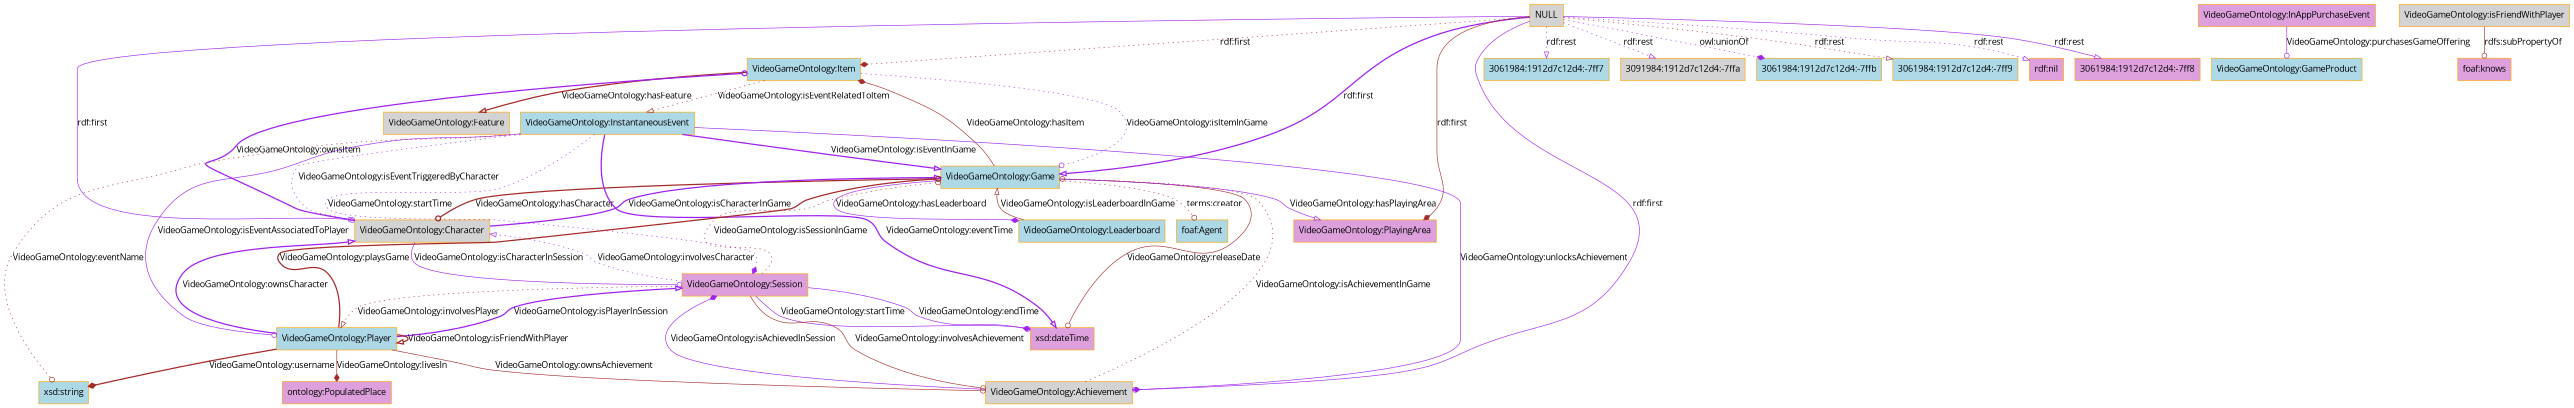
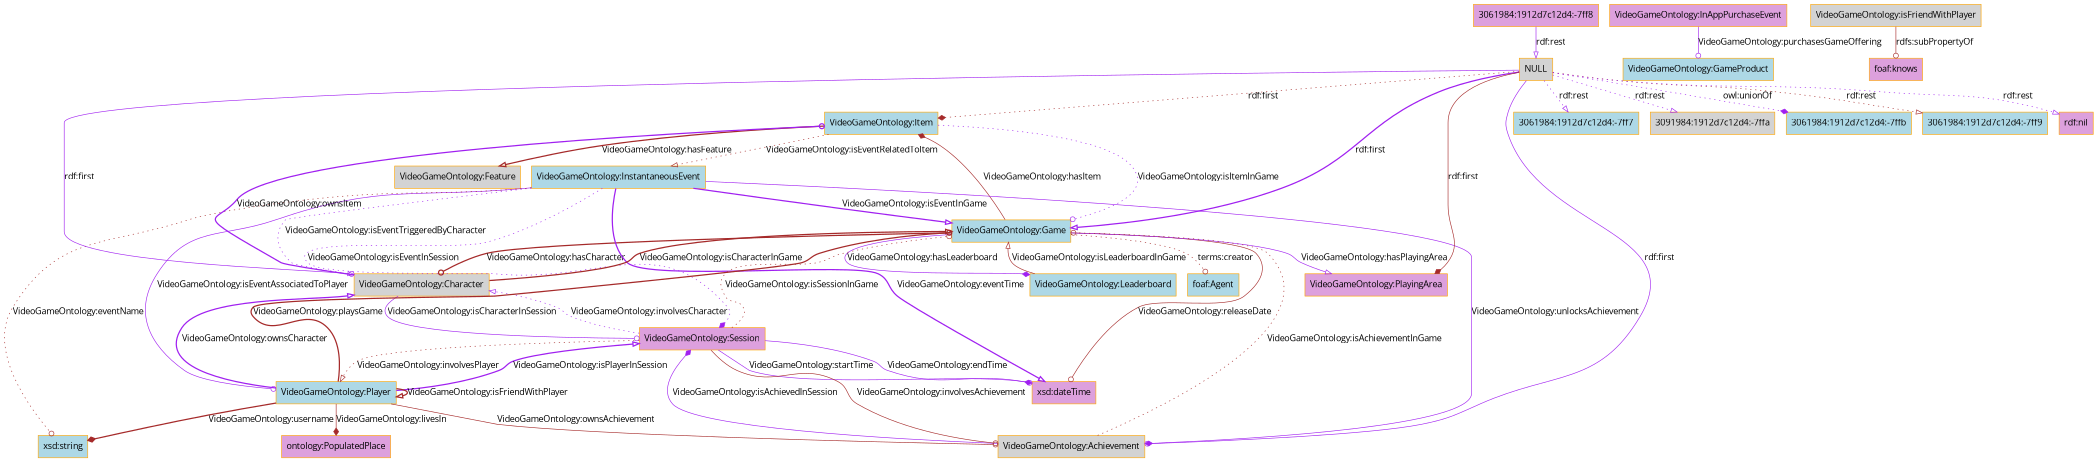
edge "NULL" -> "3061984:1912d7c12d4:-7ff8": reversed
edge "VideoGameOntology:Character" -> "VideoGameOntology:Game": color purple -> brown
edge "VideoGameOntology:InstantaneousEvent" -> "VideoGameOntology:Session": label "VideoGameOntology:startTime" -> "VideoGameOntology:isEventInSession"
